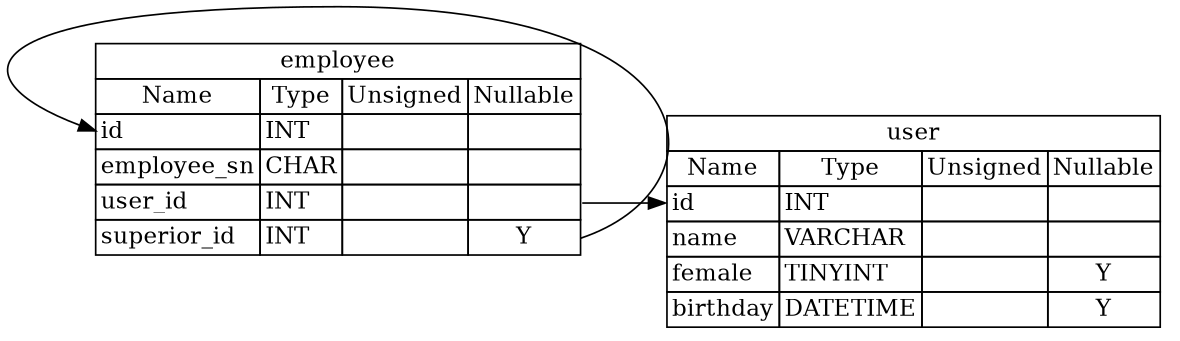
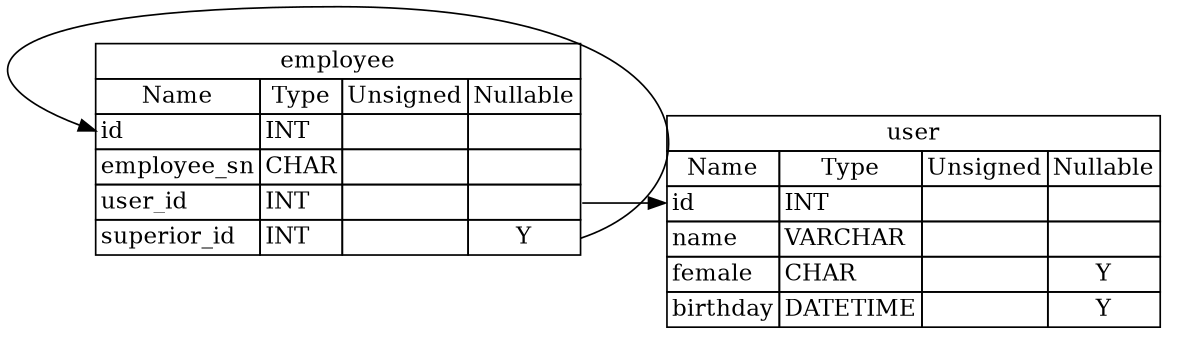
node "user": text "TINYINT" -> "CHAR"
